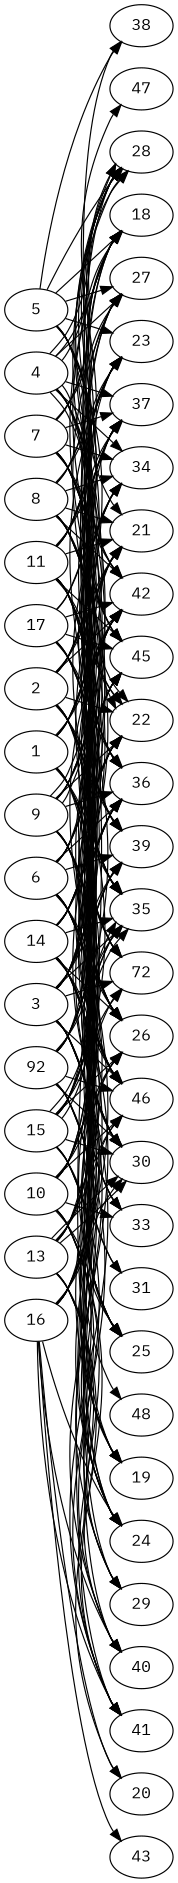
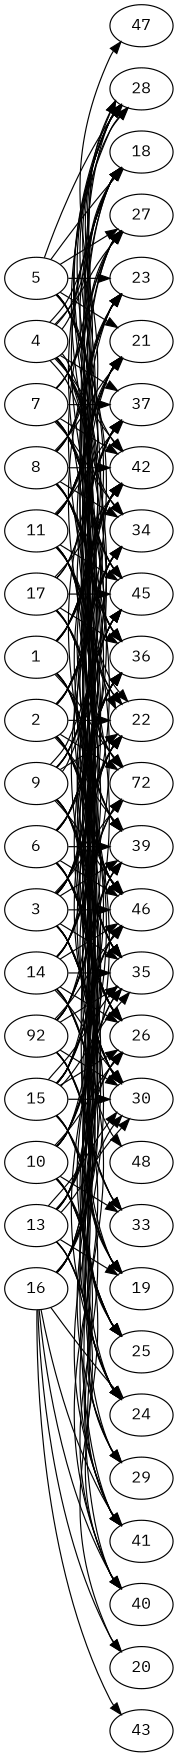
node "38": removed
edge "1" -> "18": added
edge "9" -> "36": removed
edge "16" -> "36": removed
node "31": removed
